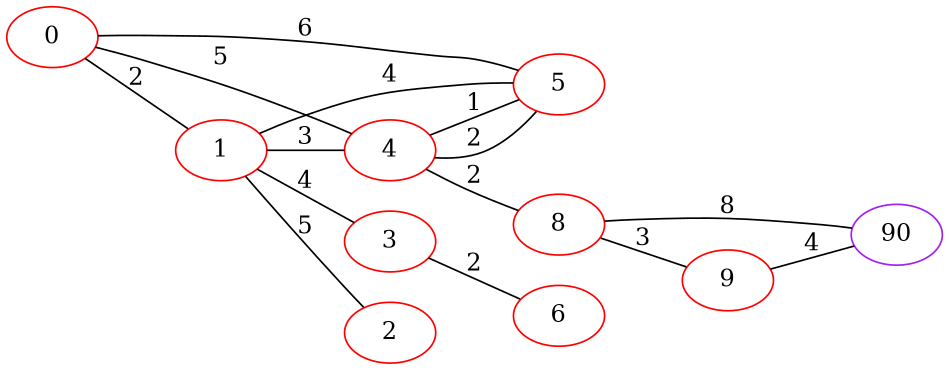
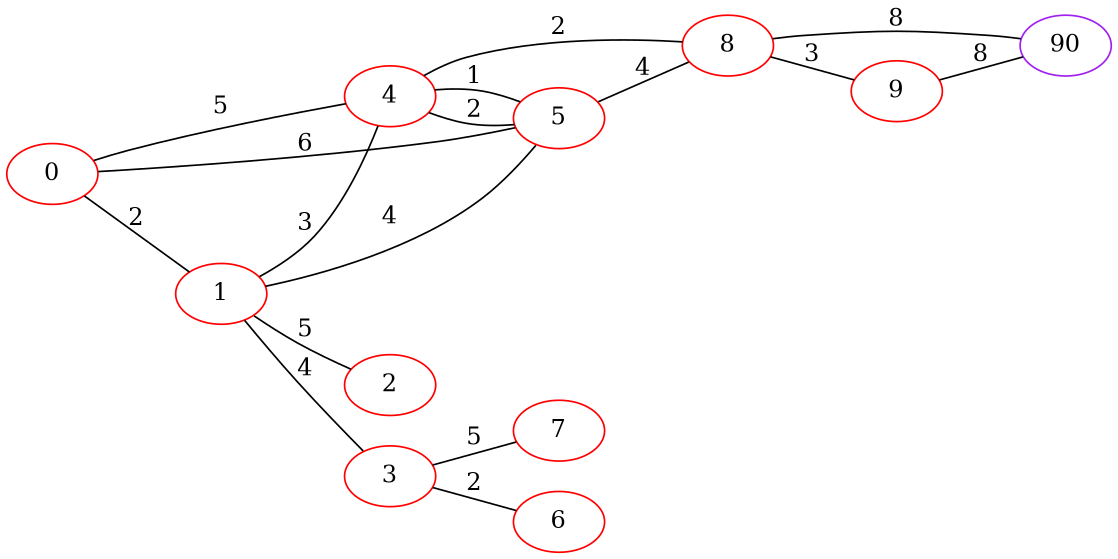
edge "8" -- "5": added, label "4"
edge "90" -- "9": label "4" -> "8"
node "7": added
